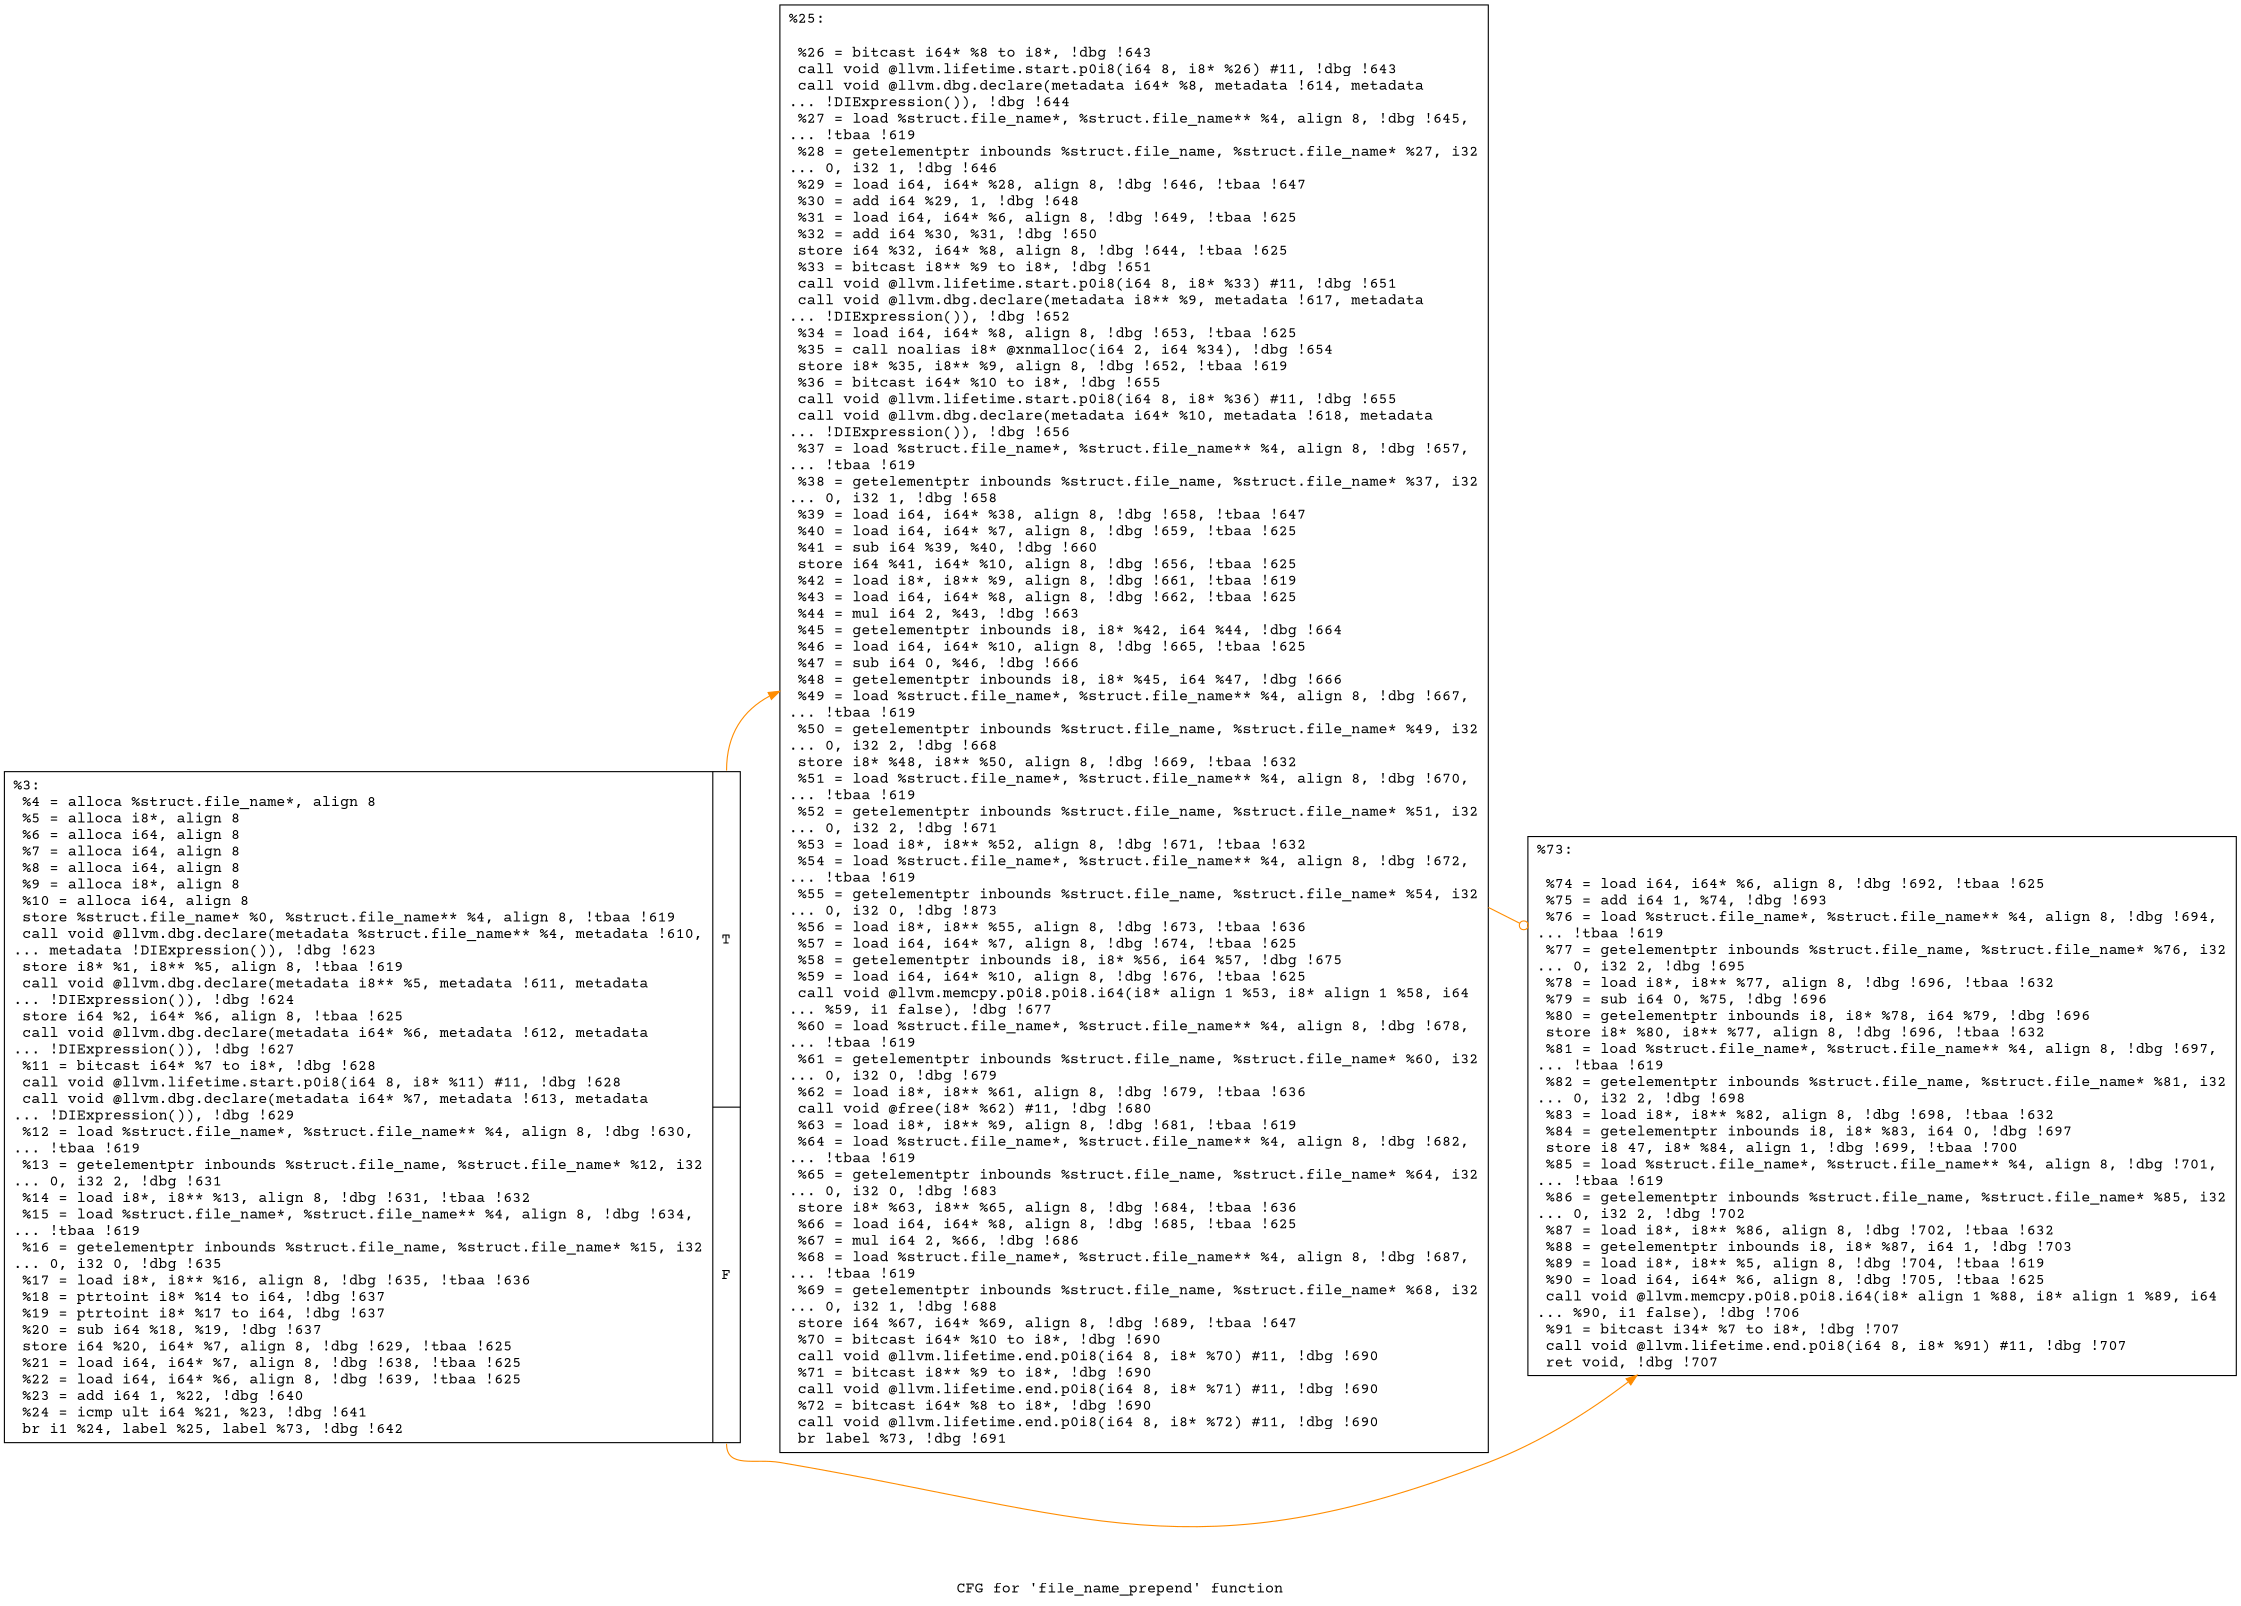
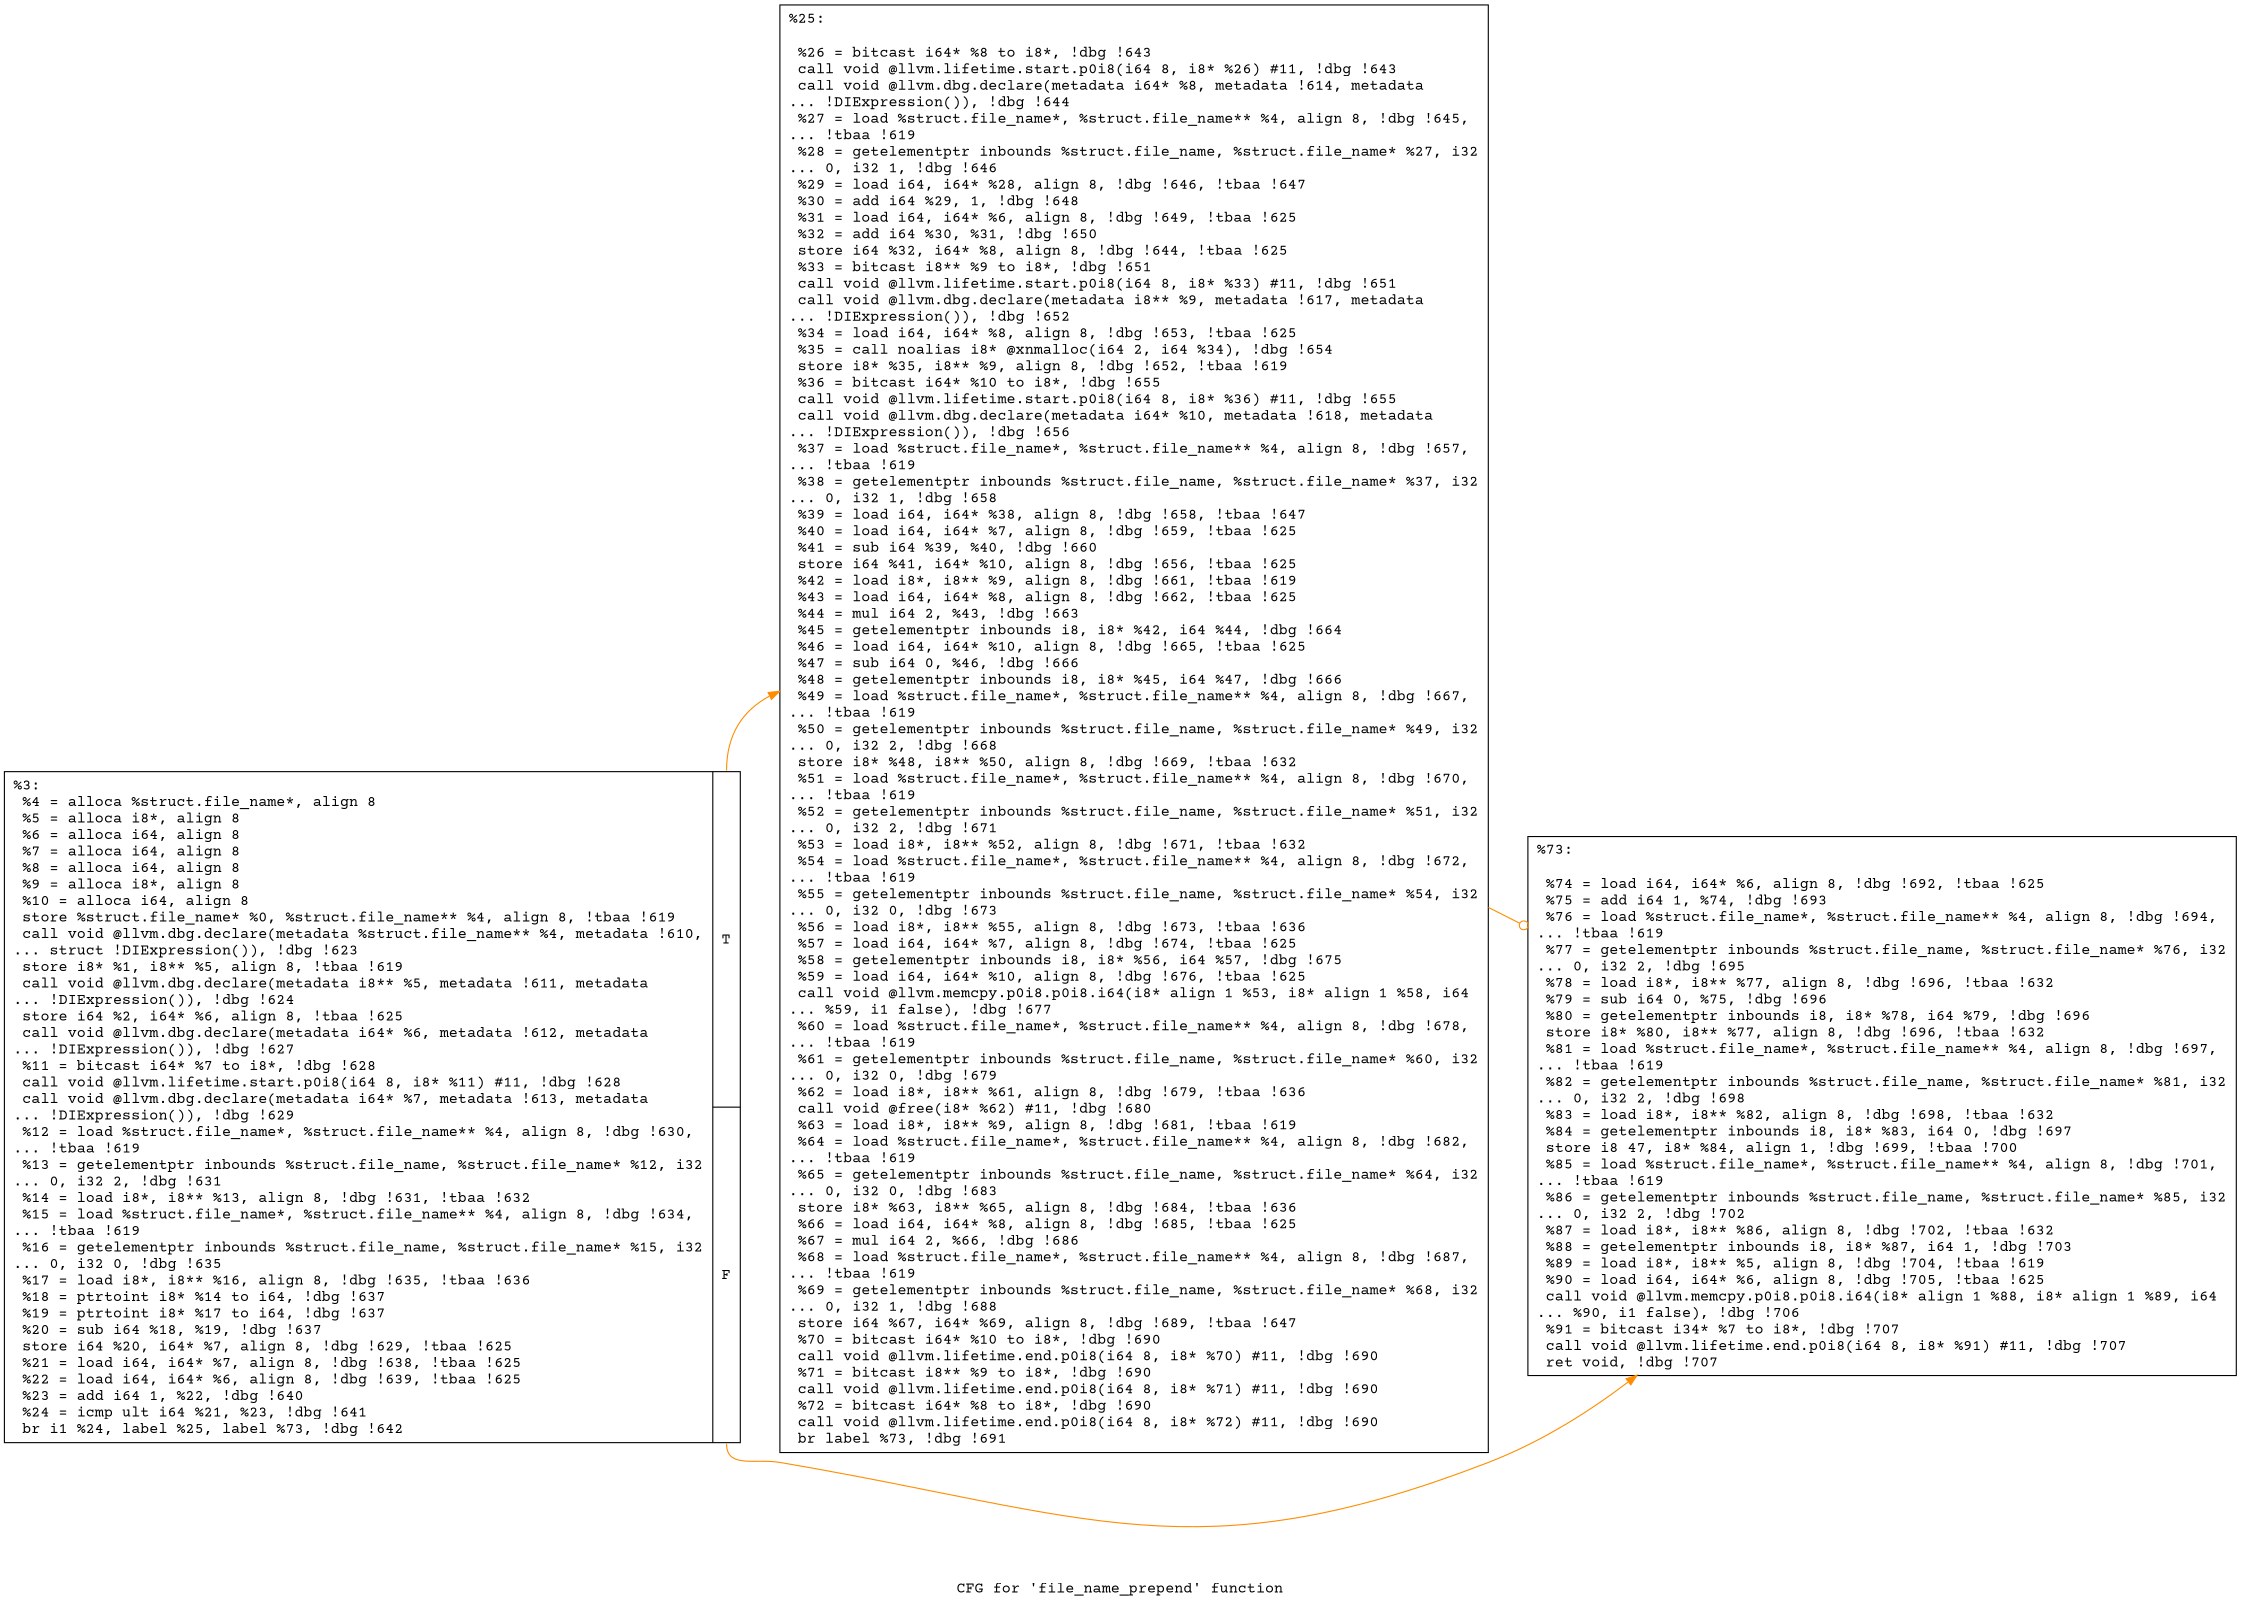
node "%25:": text "... 0, i32 0, !dbg !873" -> "... 0, i32 0, !dbg !673"
node "%3:": text "... metadata !DIExpression()), !dbg !623" -> "... struct !DIExpression()), !dbg !623"
